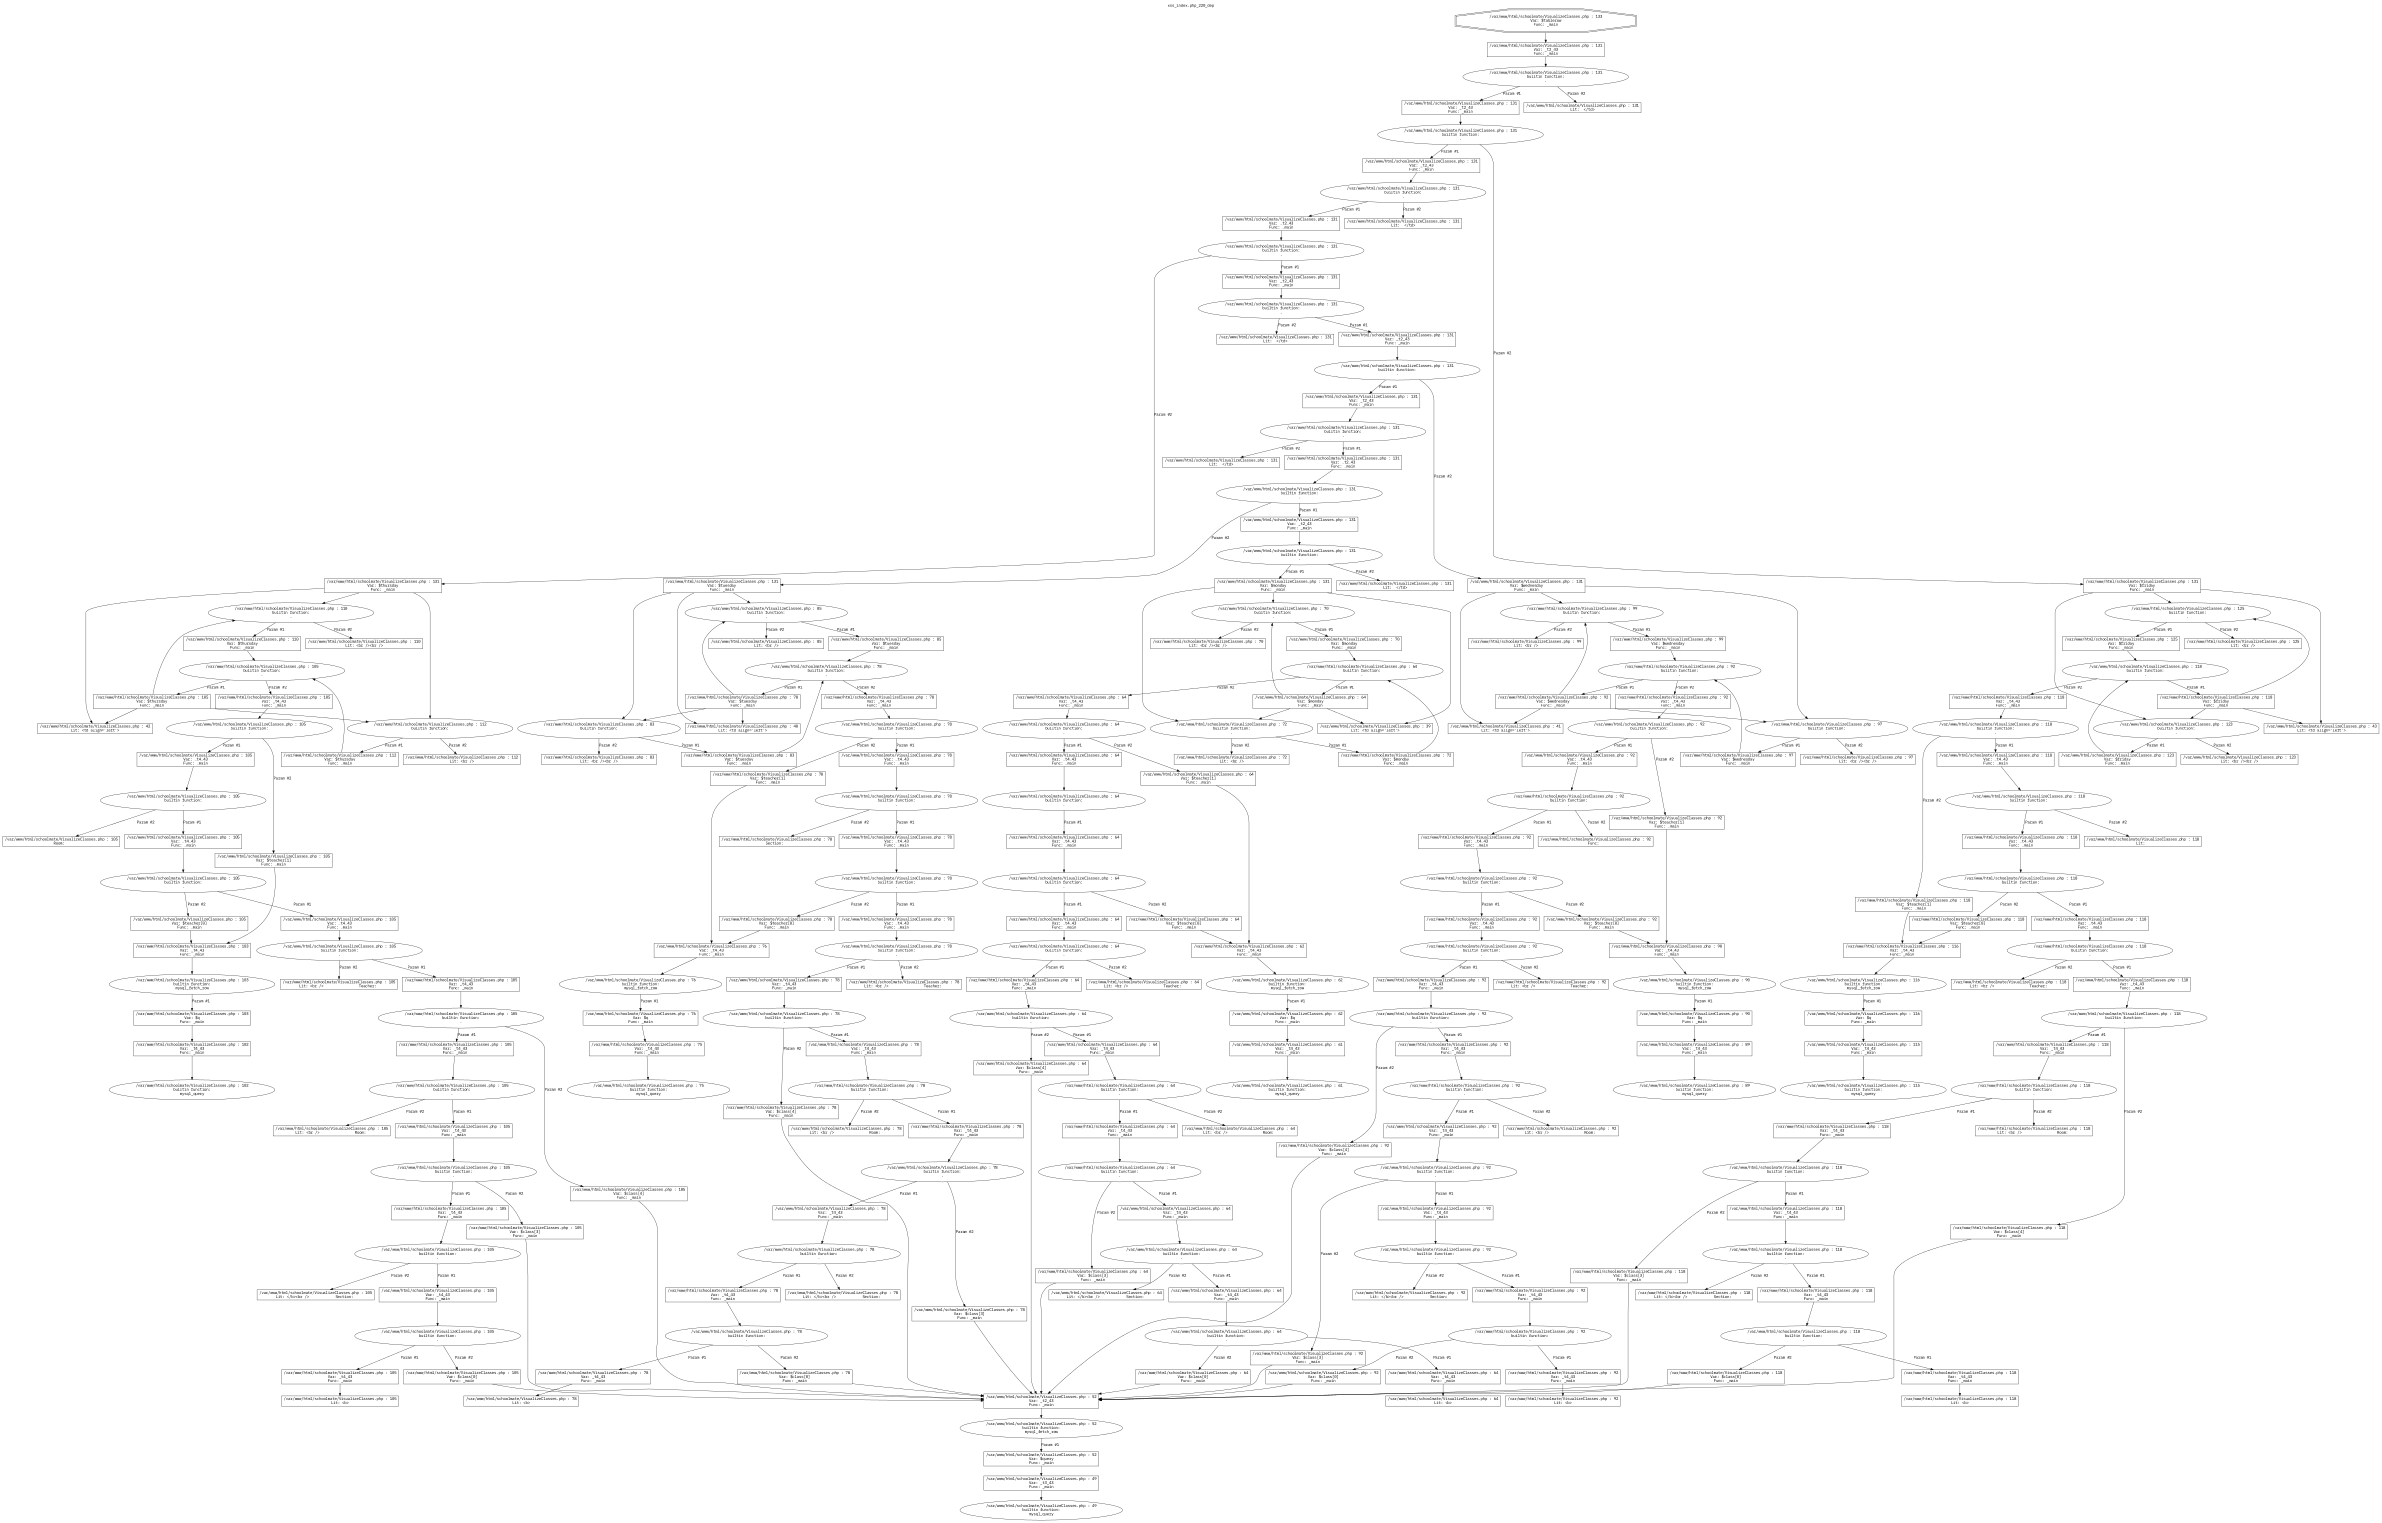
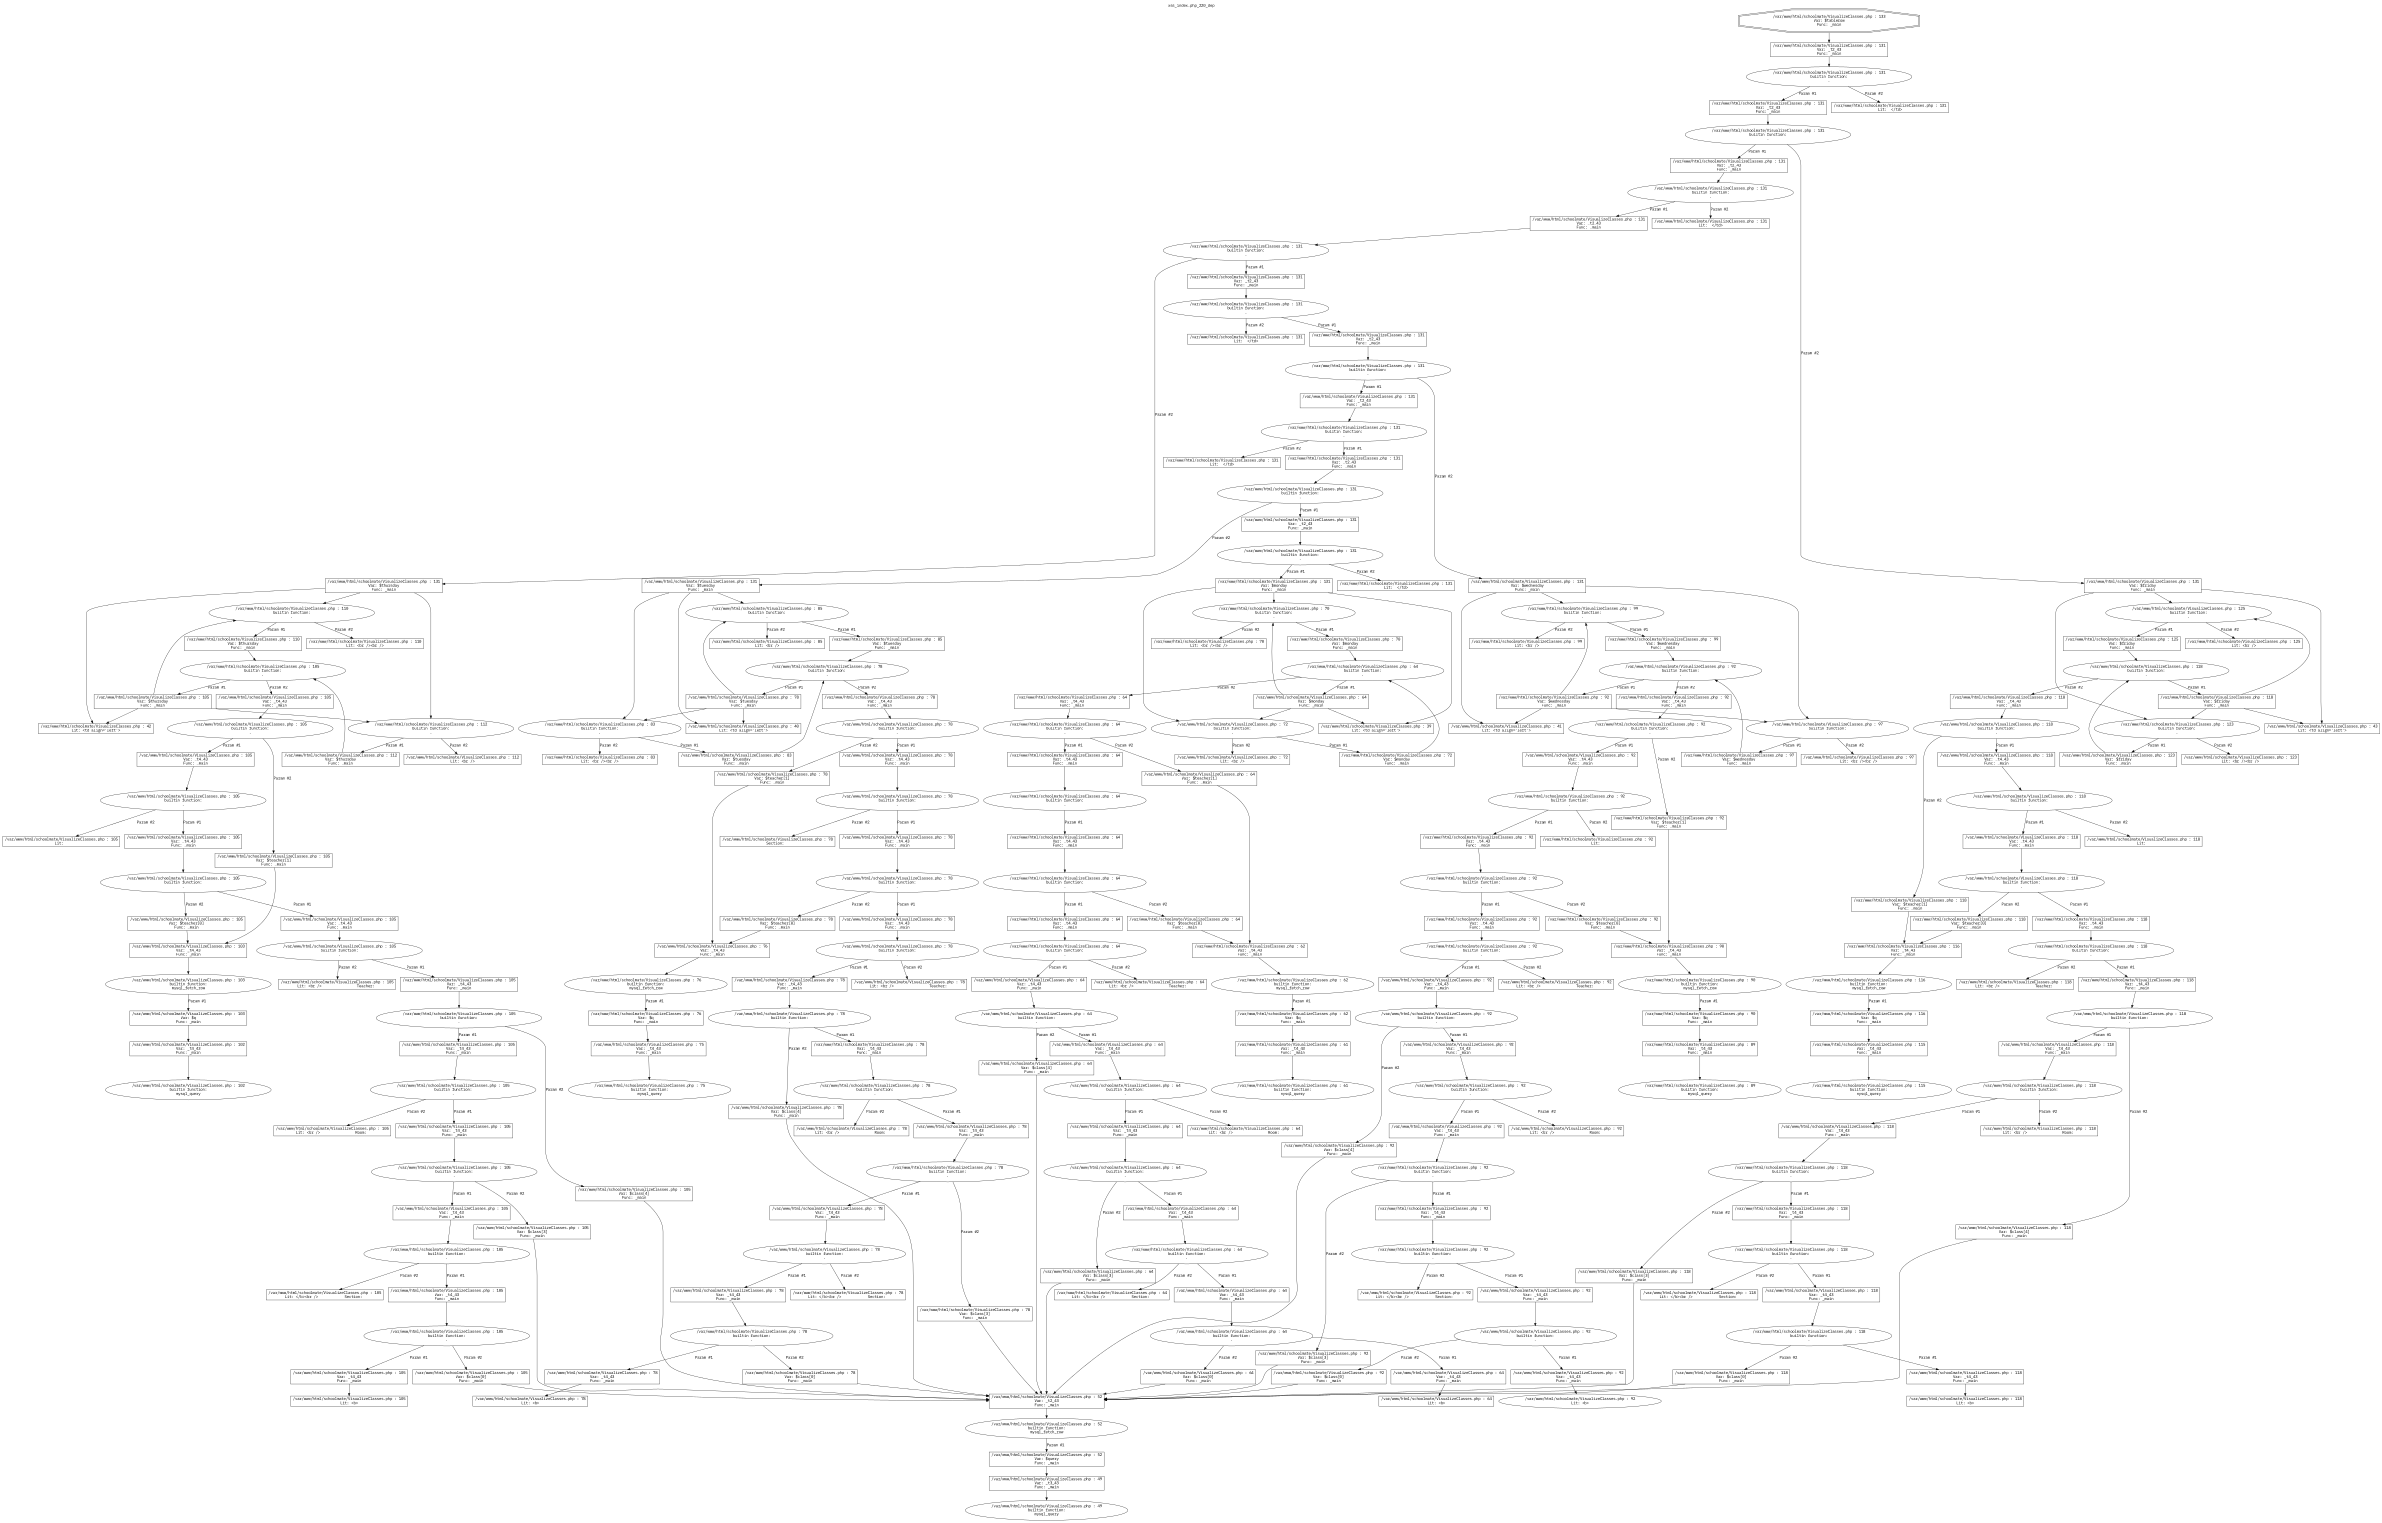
node "/var/www/html/schoolmate/VisualizeClasses.php : 105 Room:": label "/var/www/html/schoolmate/VisualizeClasses.php : 105 Room:" -> "/var/www/html/schoolmate/VisualizeClasses.php : 105 Lit:"
node "/var/www/html/schoolmate/VisualizeClasses.php : 92 Func:": label "/var/www/html/schoolmate/VisualizeClasses.php : 92 Func:" -> "/var/www/html/schoolmate/VisualizeClasses.php : 92 Lit:"
node "/var/www/html/schoolmate/VisualizeClasses.php : 92 Lit: <b>": shape box -> ellipse
